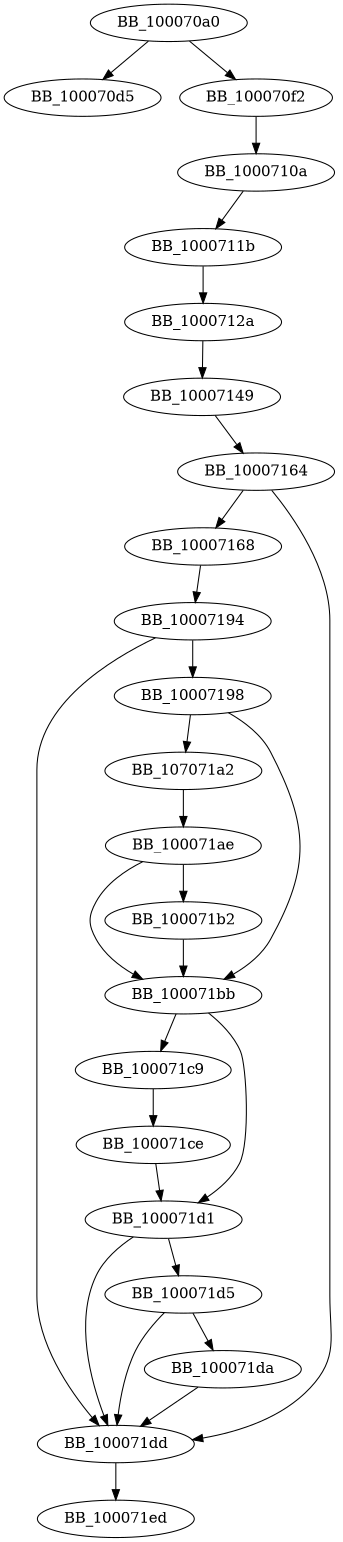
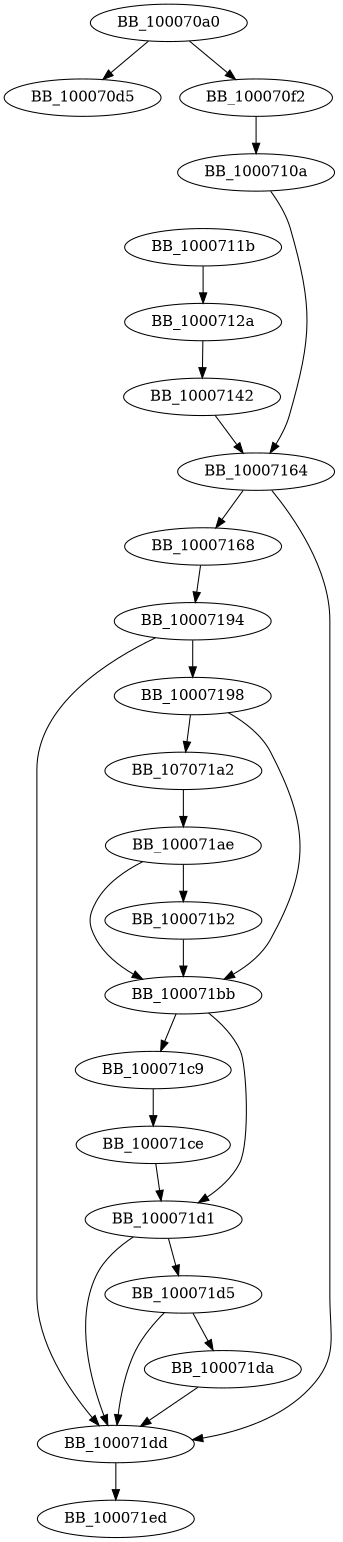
edge "BB_1000710a" -> "BB_1000711b": now "BB_1000710a" -> "BB_10007164"
node "BB_10007149": label "BB_10007149" -> "BB_10007142"
